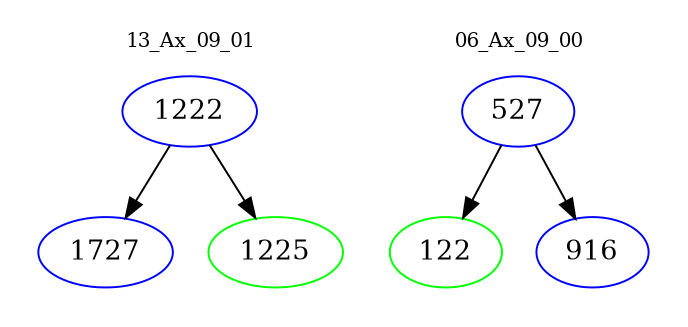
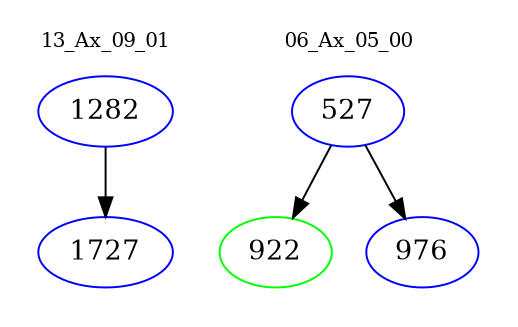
cluster "06_Ax_09_00": label "06_Ax_09_00" -> "06_Ax_05_00"
node "1222": label "1222" -> "1282"
node "1225": removed
node "122": label "122" -> "922"
node "916": label "916" -> "976"
